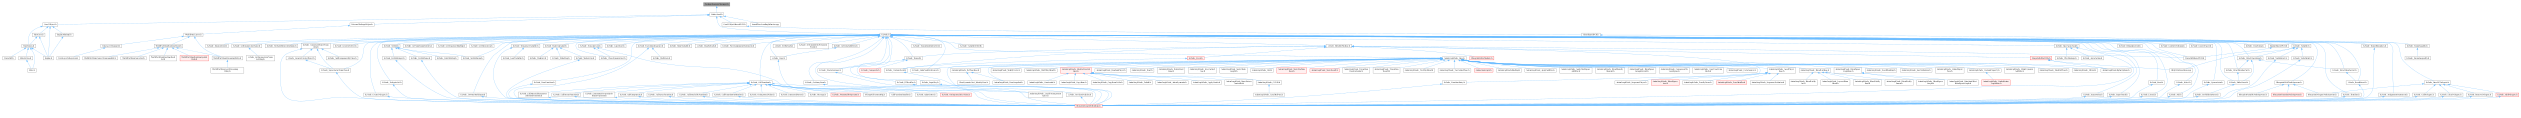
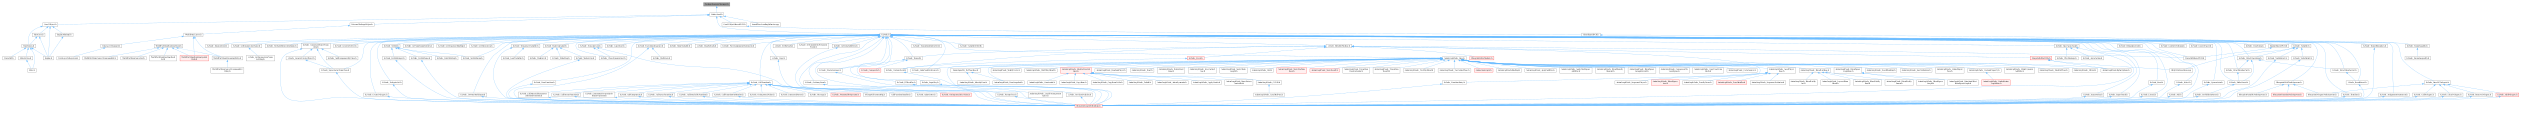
edge "WorldPartitionRuntimeHash.h" -> "WorldDataLayers.h": now "WorldPartitionRuntimeSpatial Hash.h" -> "WorldDataLayers.h"
edge "K2Node_Copy.h" -> "K2Node_GetDataTableRow.h": now "BlueprintGraphDefinitions.h" -> "K2Node_GetDataTableRow.h"
node "WorldPartitionLevelStreaming Policy.h": label "WorldPartitionLevelStreaming Policy.h" -> "WorldPartitionConvertCommandlet Policy.h"
node "AnimGraphNode_RefPoseBase.h": label "AnimGraphNode_RefPoseBase.h" -> "EnumEquality_RefPoseBase.h"
node "ClassDynamicCast_IdentityPose.h": label "ClassDynamicCast_IdentityPose.h" -> "AnimGraphNode_IdentityPose.h"
edge "AnimGraphNode_LocalToComponent Space.h" -> "K2Node_CallFunction.h": now "K2Node_CallArrayFunction.h" -> "K2Node_CallFunction.h"
node "K2Node_FormatText.h": added
